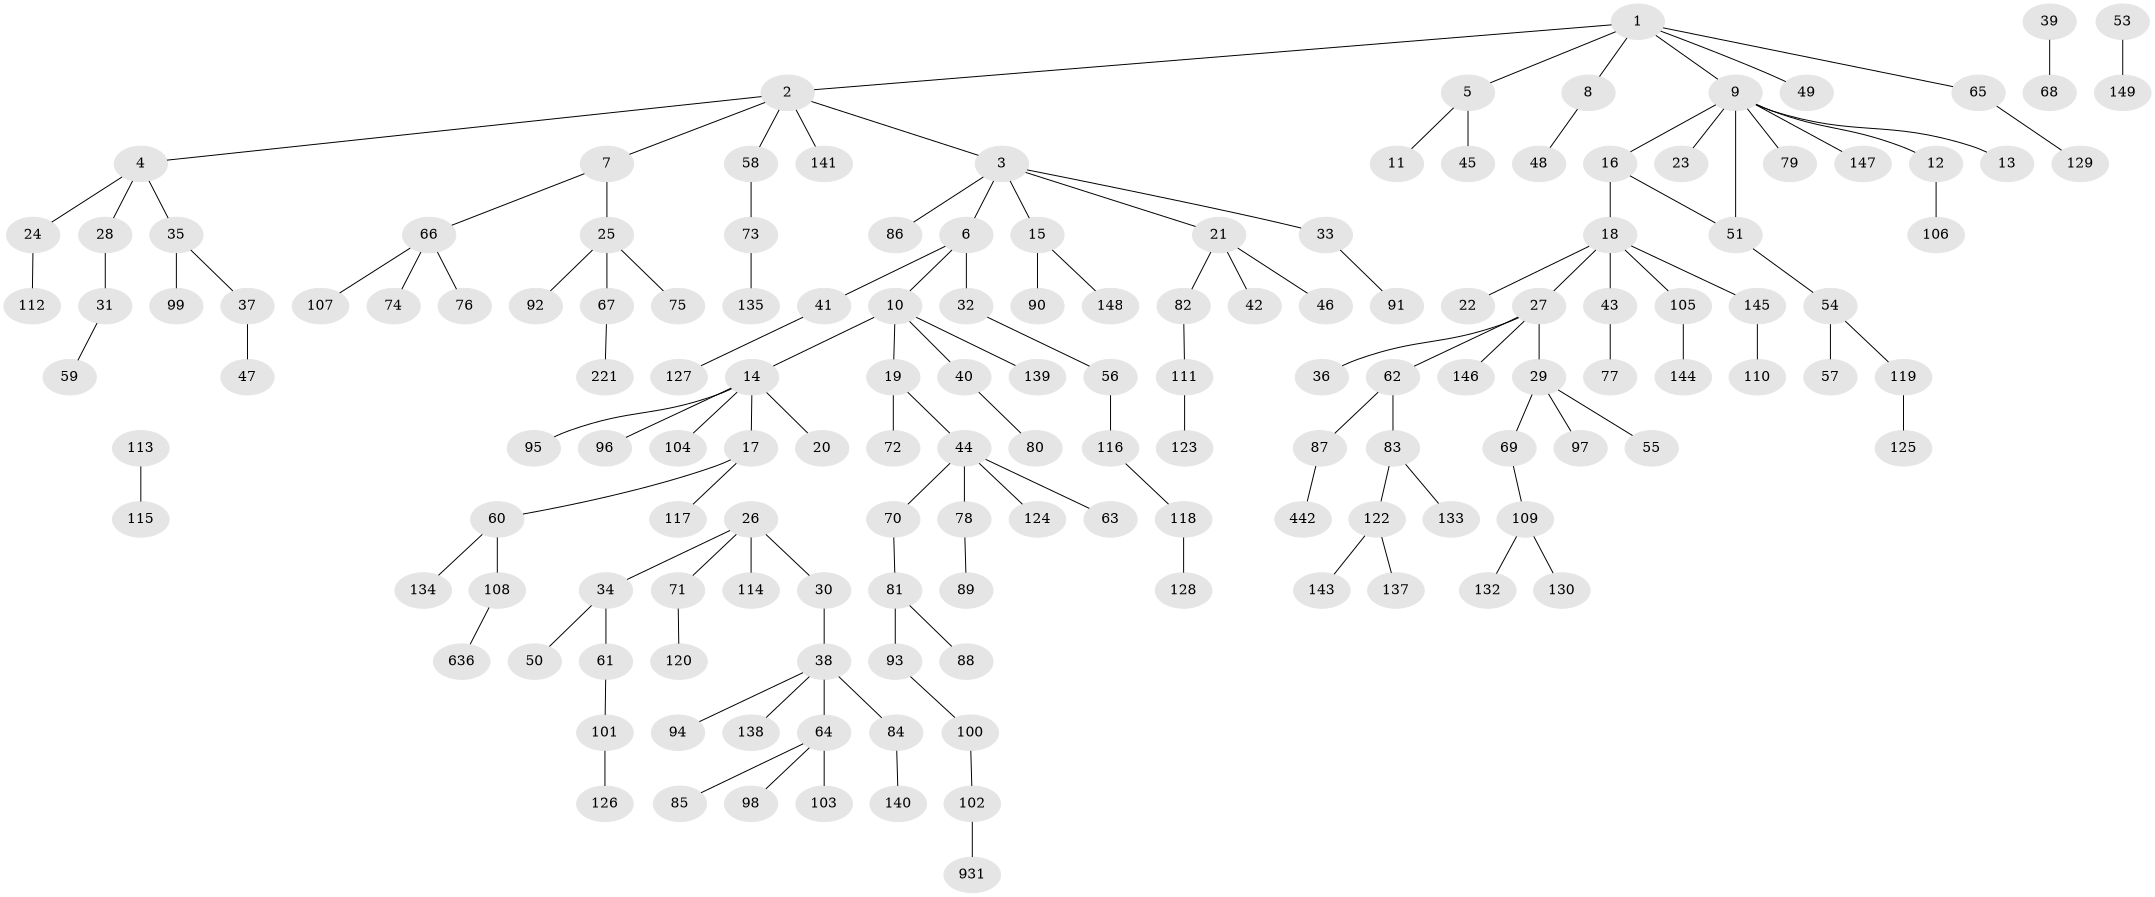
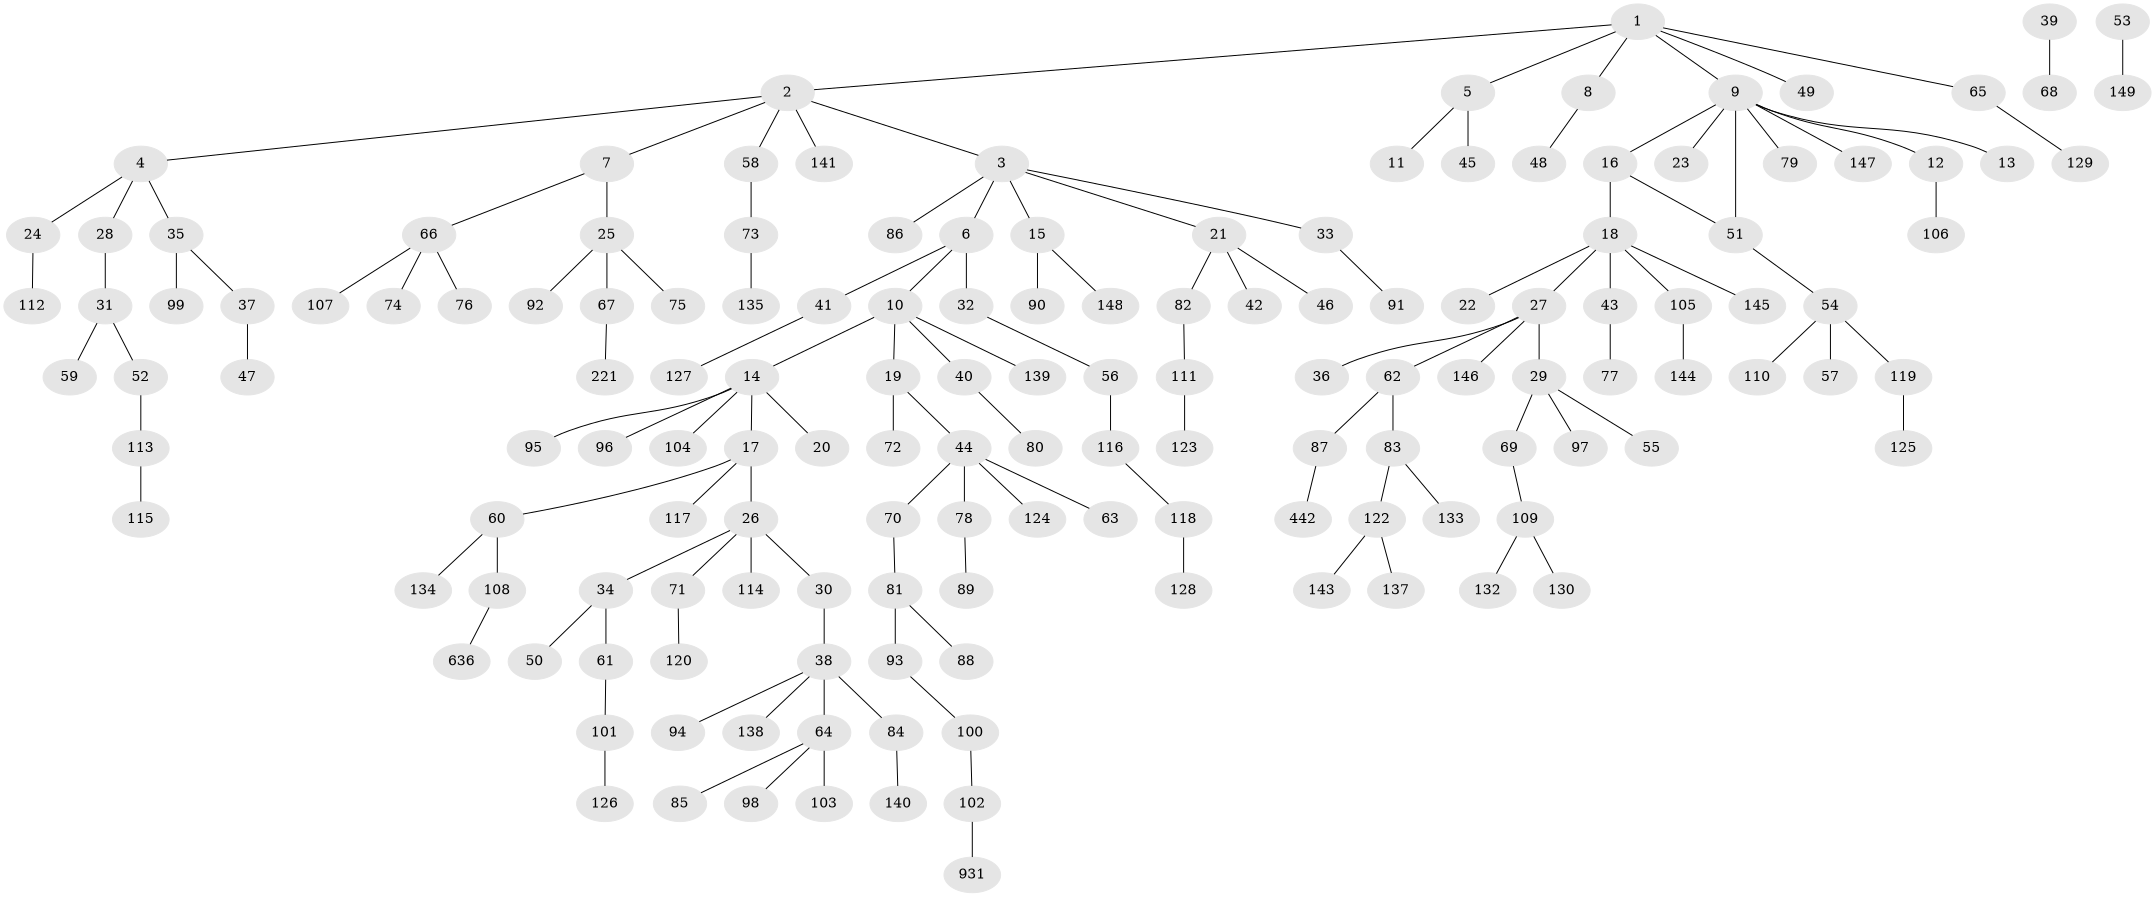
edge "145" -- "110": now "54" -- "110"
node "52": added
edge "17" -- "26": added
